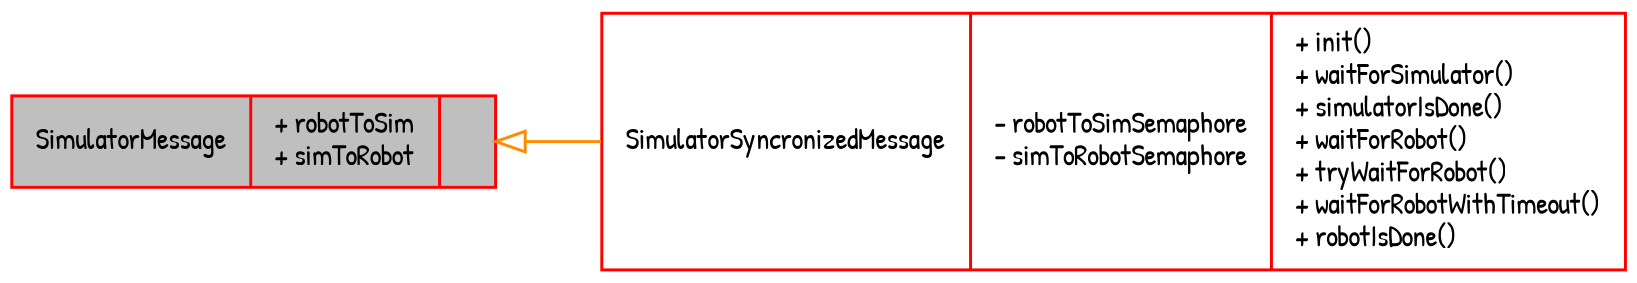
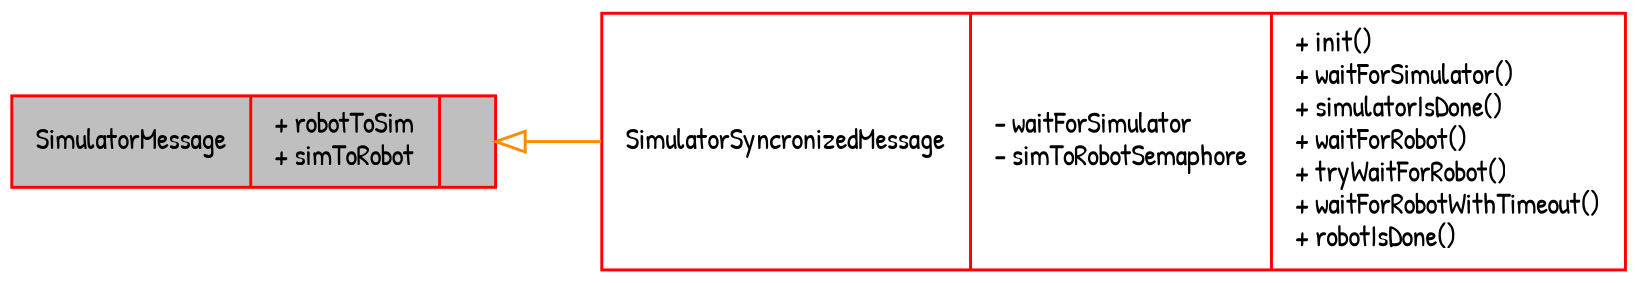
node "SimulatorSyncronizedMessage": text "- robotToSimSemaphore" -> "- waitForSimulator"
